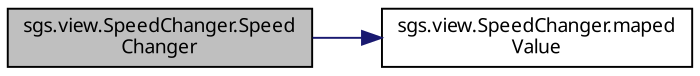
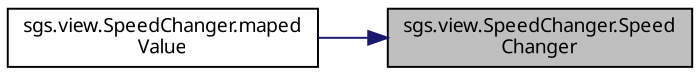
edge "sgs.view.SpeedChanger.Speed Changer" -> "sgs.view.SpeedChanger.maped Value": reversed
